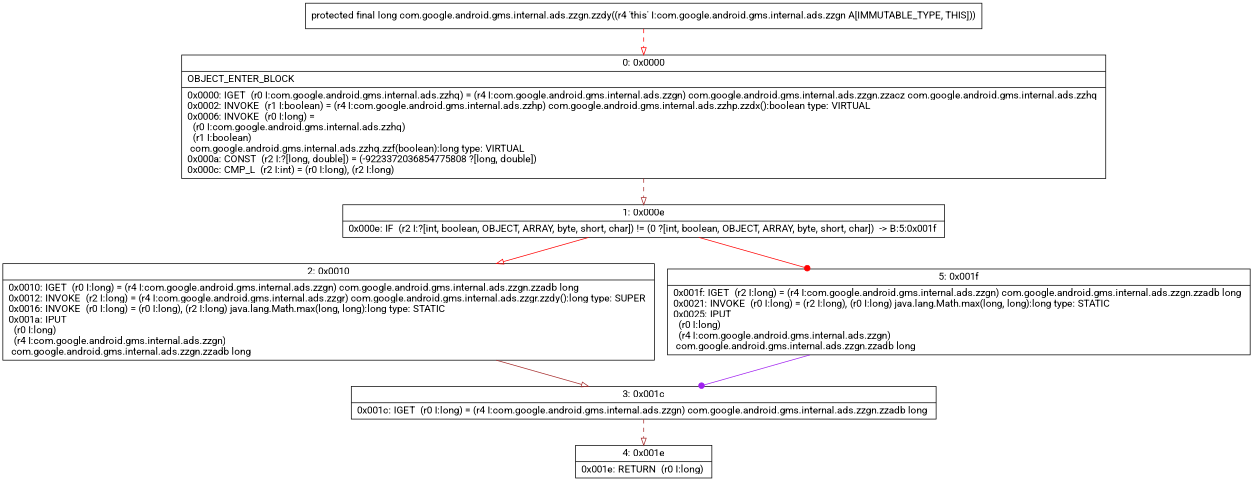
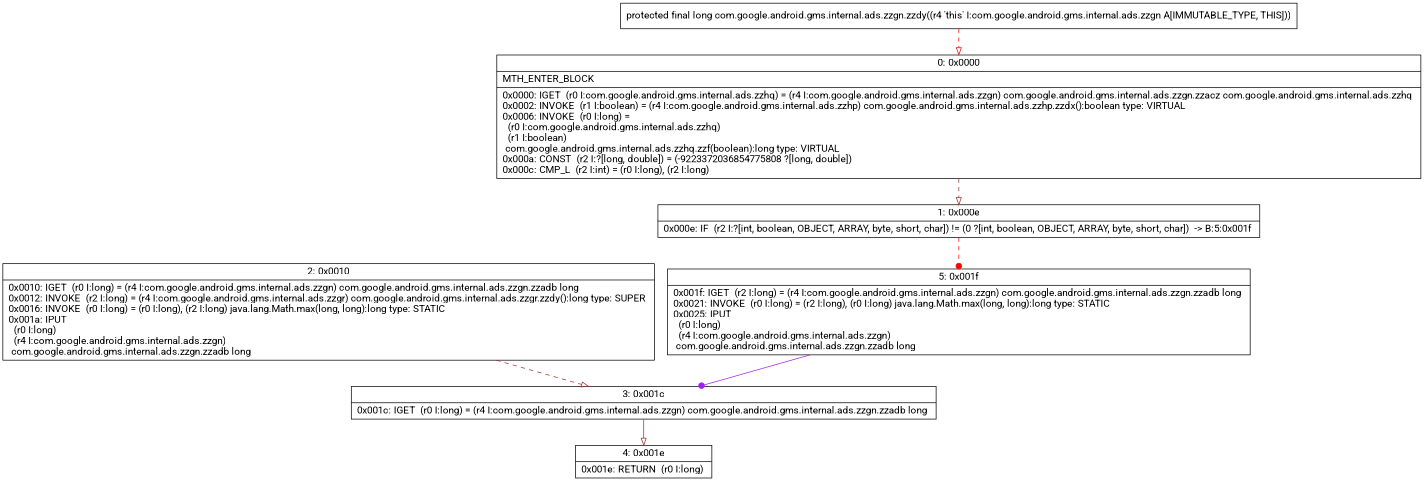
node "0: 0x0000": text "OBJECT_ENTER_BLOCK" -> "MTH_ENTER_BLOCK"
edge "1: 0x000e" -> "2: 0x0010": removed
edge "1: 0x000e" -> "5: 0x001f": style solid -> dashed
edge "2: 0x0010" -> "3: 0x001c": style solid -> dashed
edge "3: 0x001c" -> "4: 0x001e": style dashed -> solid
